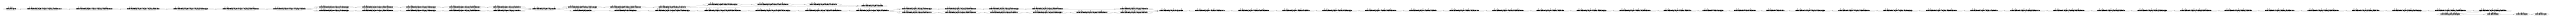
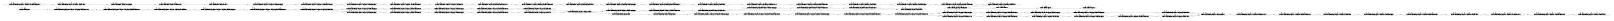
node "root_a_0/backbone_b_5/body_e_10/body_c_15/block_e/conv3x3_0": label "root_a_0/backbone_b_5/body_e_10/body_c_15/block_e/conv3x3_0" -> "root_a_0/backbone_b_5/body_e_10/body_c_15/block_e/batch3x3_0"
node "root_a_0/backbone_b_6/body_a_11/block_a_21/block_f/conv3x3_0": removed
